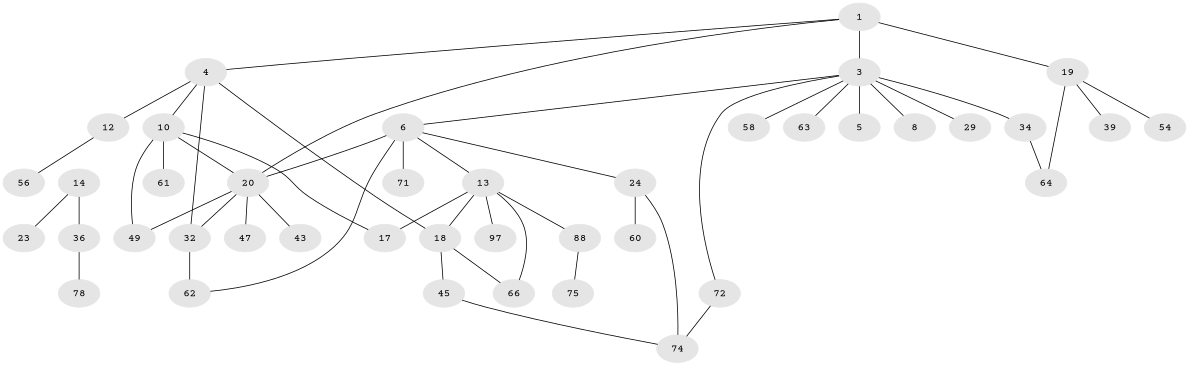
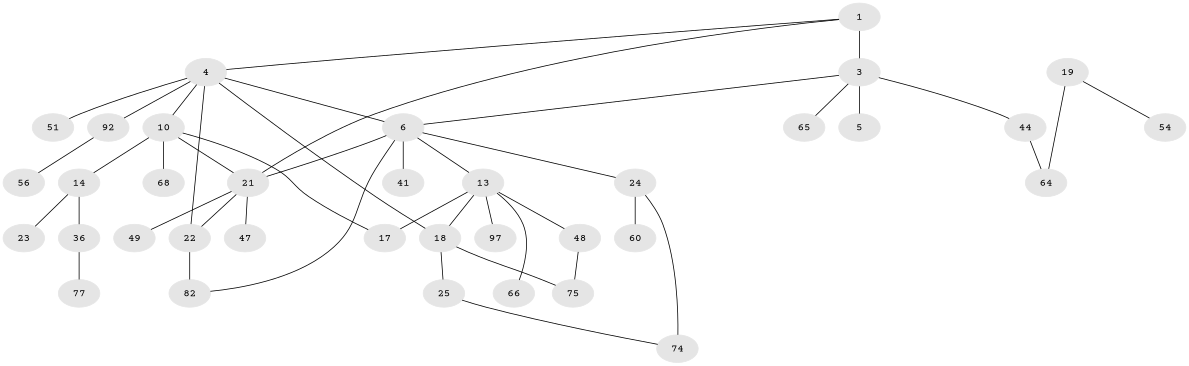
edge "1" -- "19": removed
edge "4" -- "6": added
node "51": added
node "12": label "12" -> "92"
node "58": removed
node "63": label "63" -> "65"
node "8": removed
node "29": removed
node "34": label "34" -> "44"
node "39": removed
edge "10" -- "49": now "10" -- "14"
node "61": label "61" -> "68"
node "20": label "20" -> "21"
node "71": label "71" -> "41"
node "32": label "32" -> "22"
node "43": removed
node "88": label "88" -> "48"
edge "18" -- "66": now "18" -- "75"
node "78": label "78" -> "77"
node "62": label "62" -> "82"
node "45": label "45" -> "25"
node "72": removed
